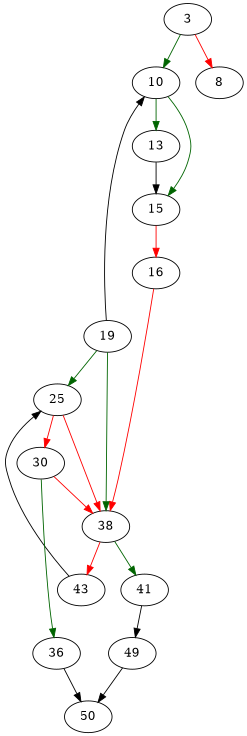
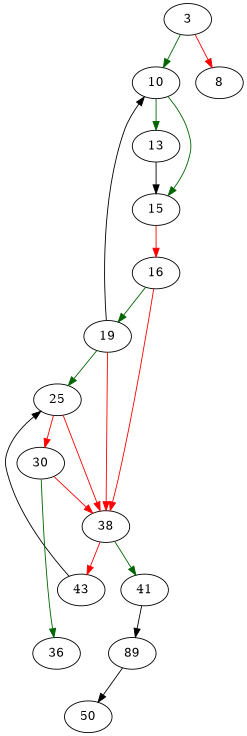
edge "16" -> "19": added
edge "19" -> "38": color darkgreen -> red
node "49": label "49" -> "89"
edge "36" -> "50": removed
